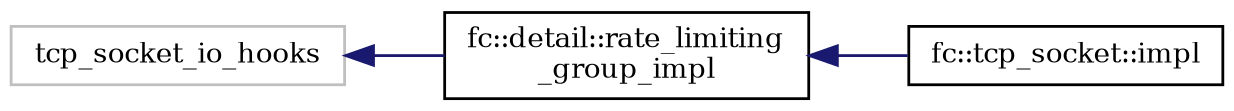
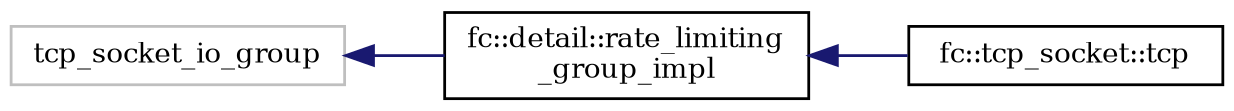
node "tcp_socket_io_hooks": label "tcp_socket_io_hooks" -> "tcp_socket_io_group"
node "fc::tcp_socket::impl": label "fc::tcp_socket::impl" -> "fc::tcp_socket::tcp"
